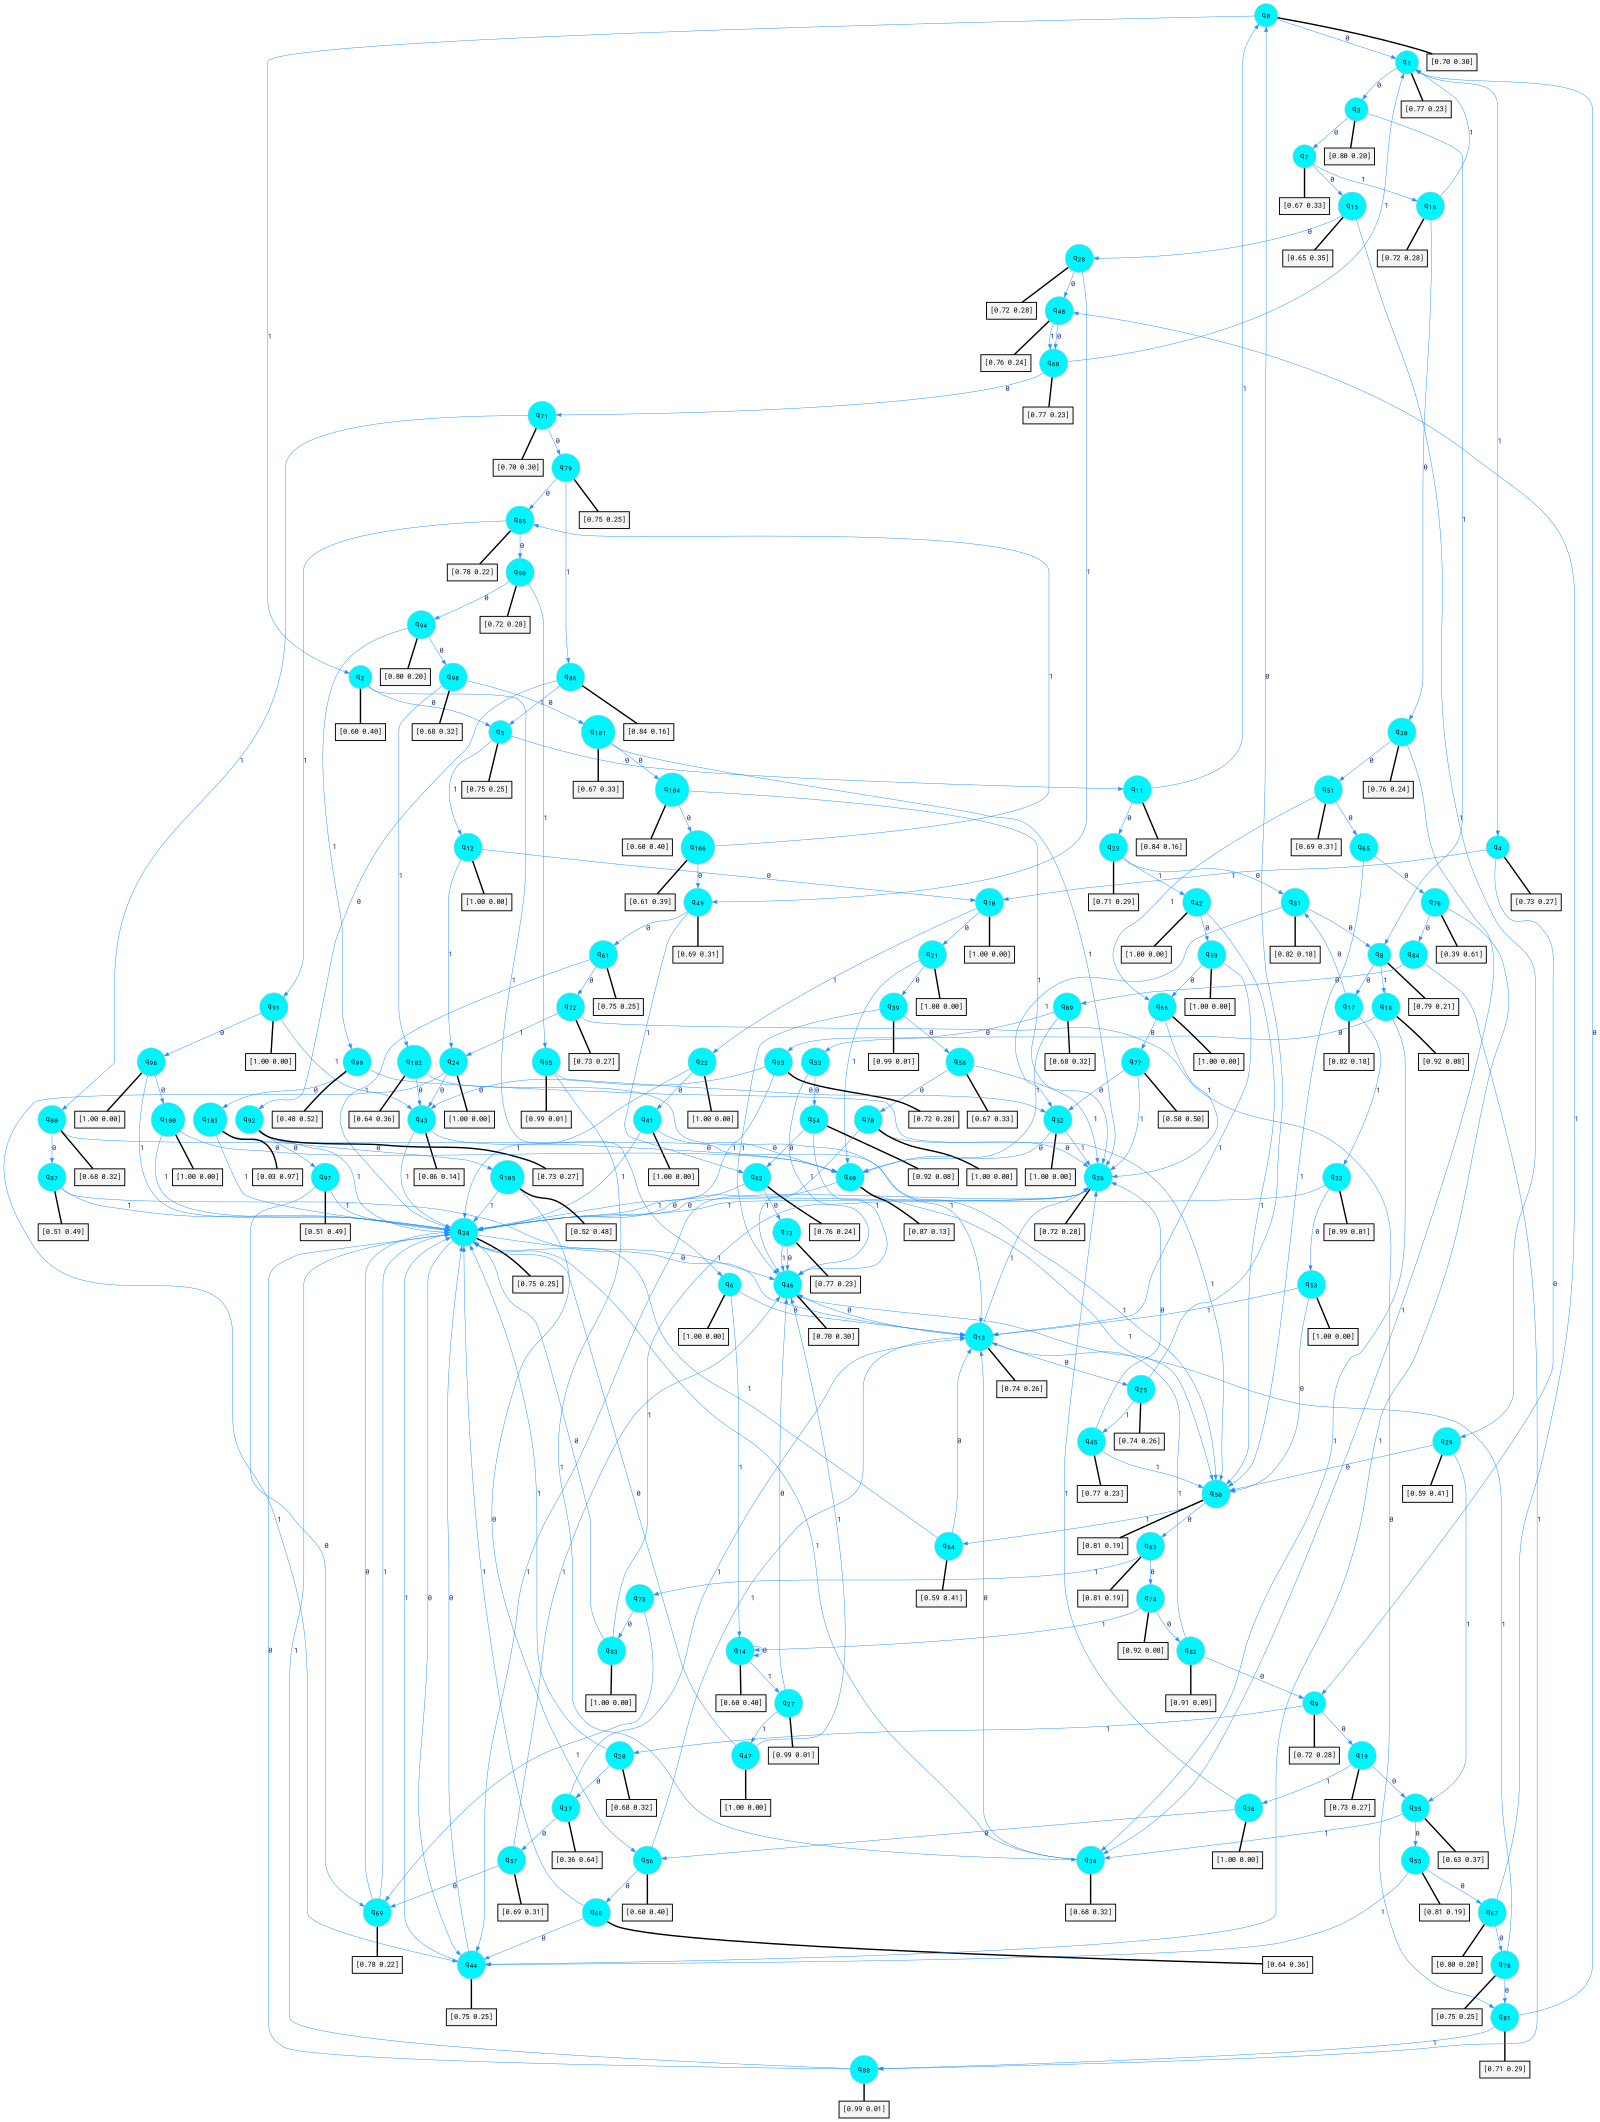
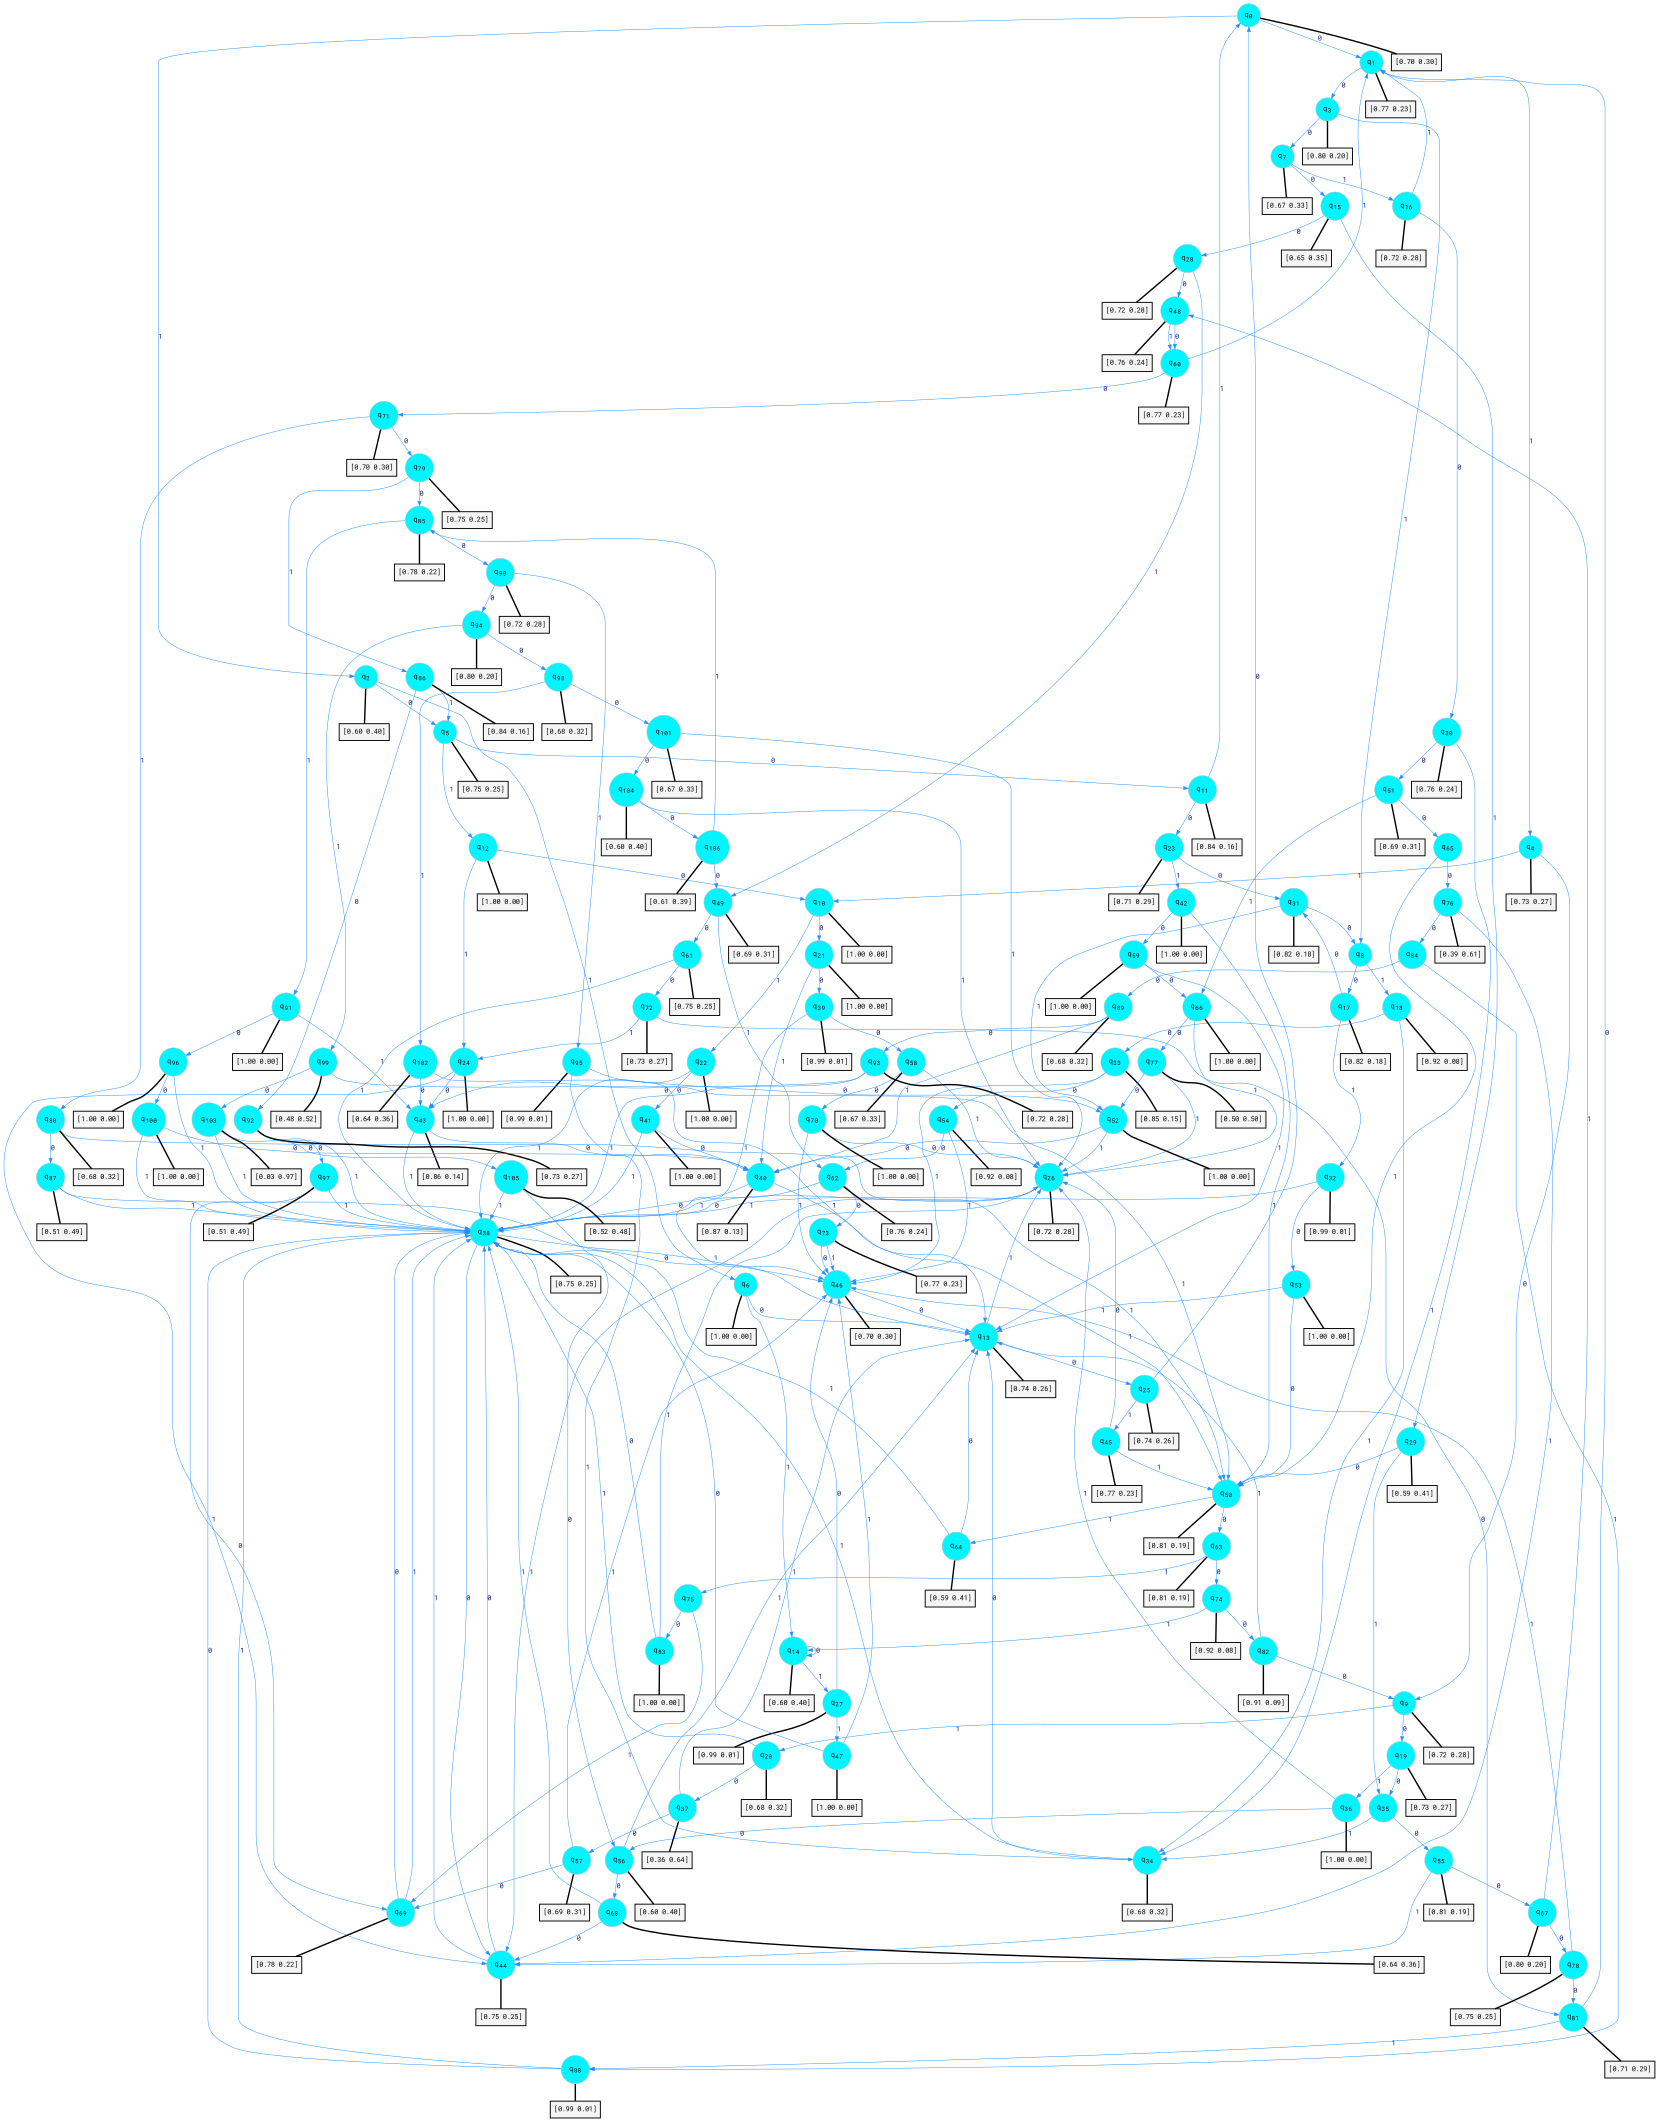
node "[0.79 0.21]": removed
node "[0.85 0.15]": added
node "[0.63 0.37]": removed
